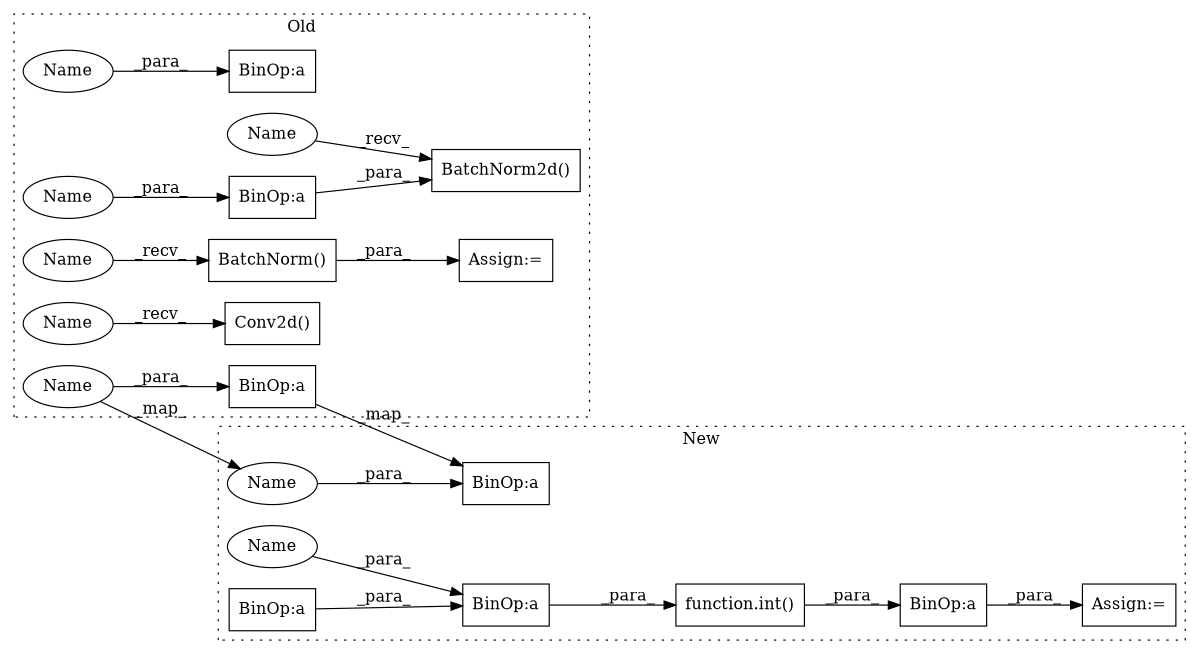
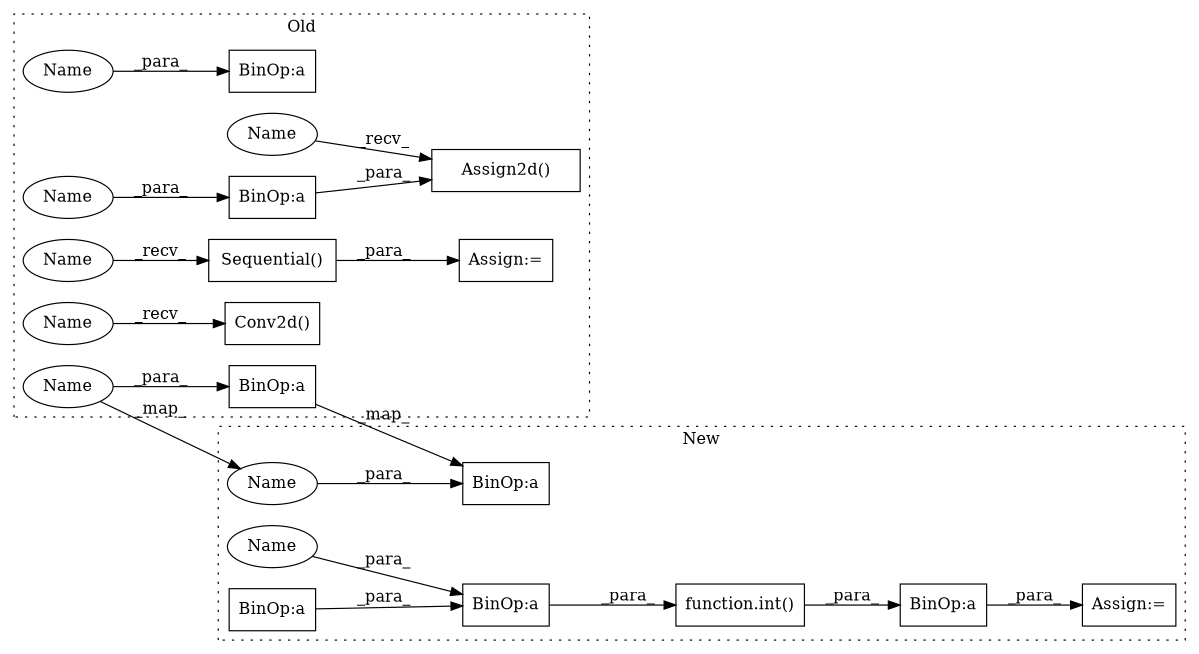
node "BatchNorm2d()": label "BatchNorm2d()" -> "Assign2d()"
node "BatchNorm()": label "BatchNorm()" -> "Sequential()"
